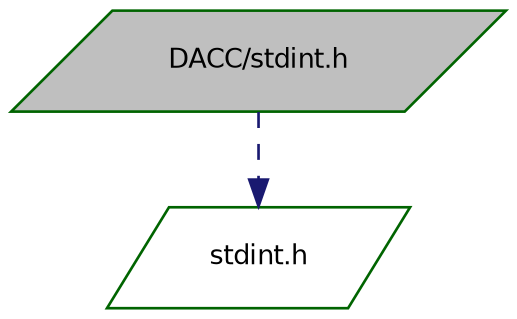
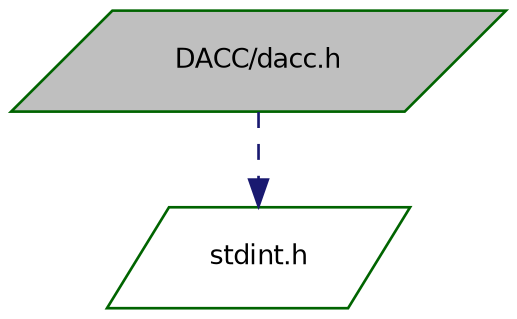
node "DACC/stdint.h": label "DACC/stdint.h" -> "DACC/dacc.h"
